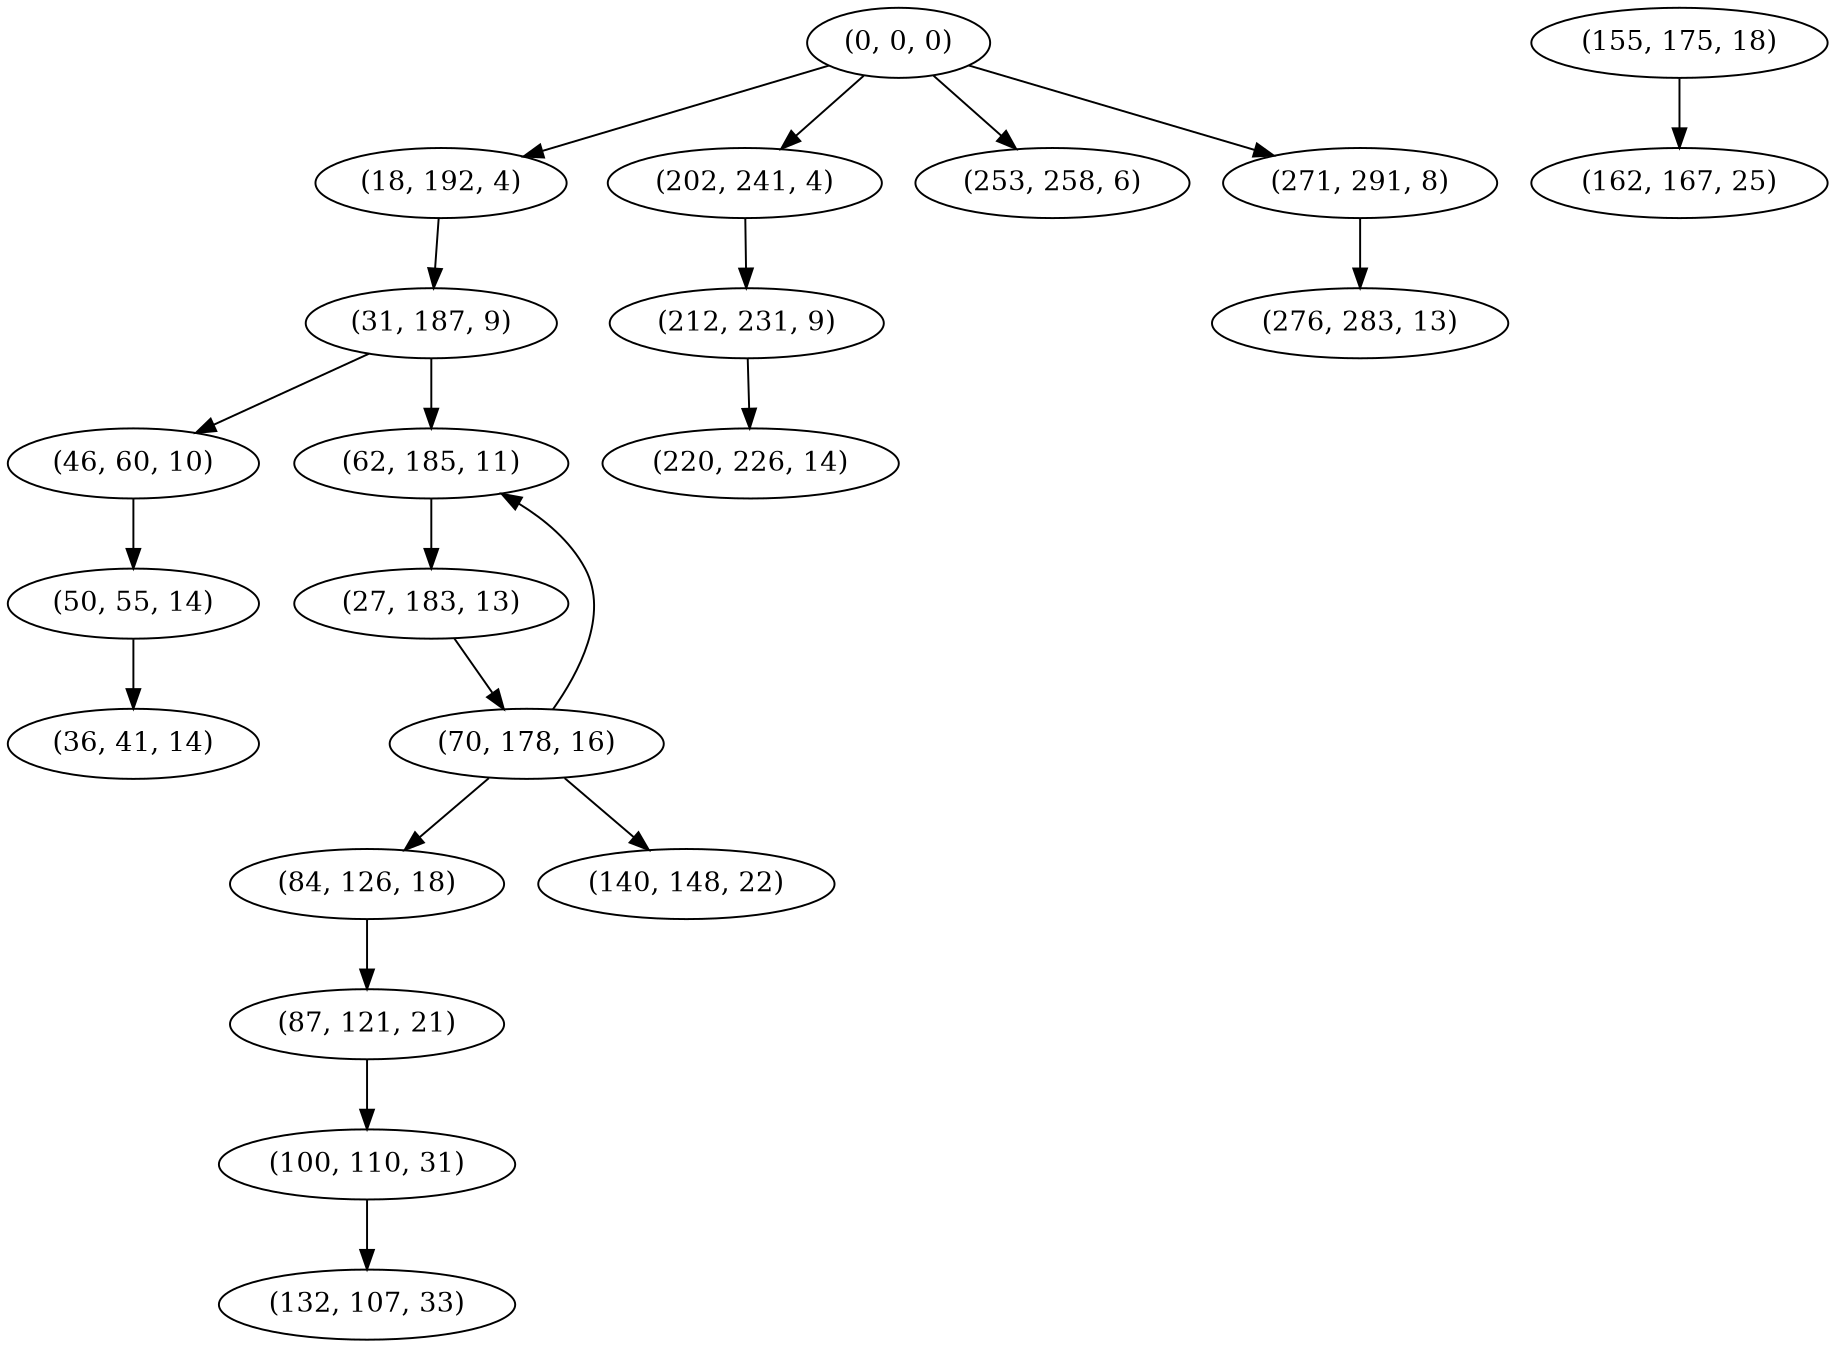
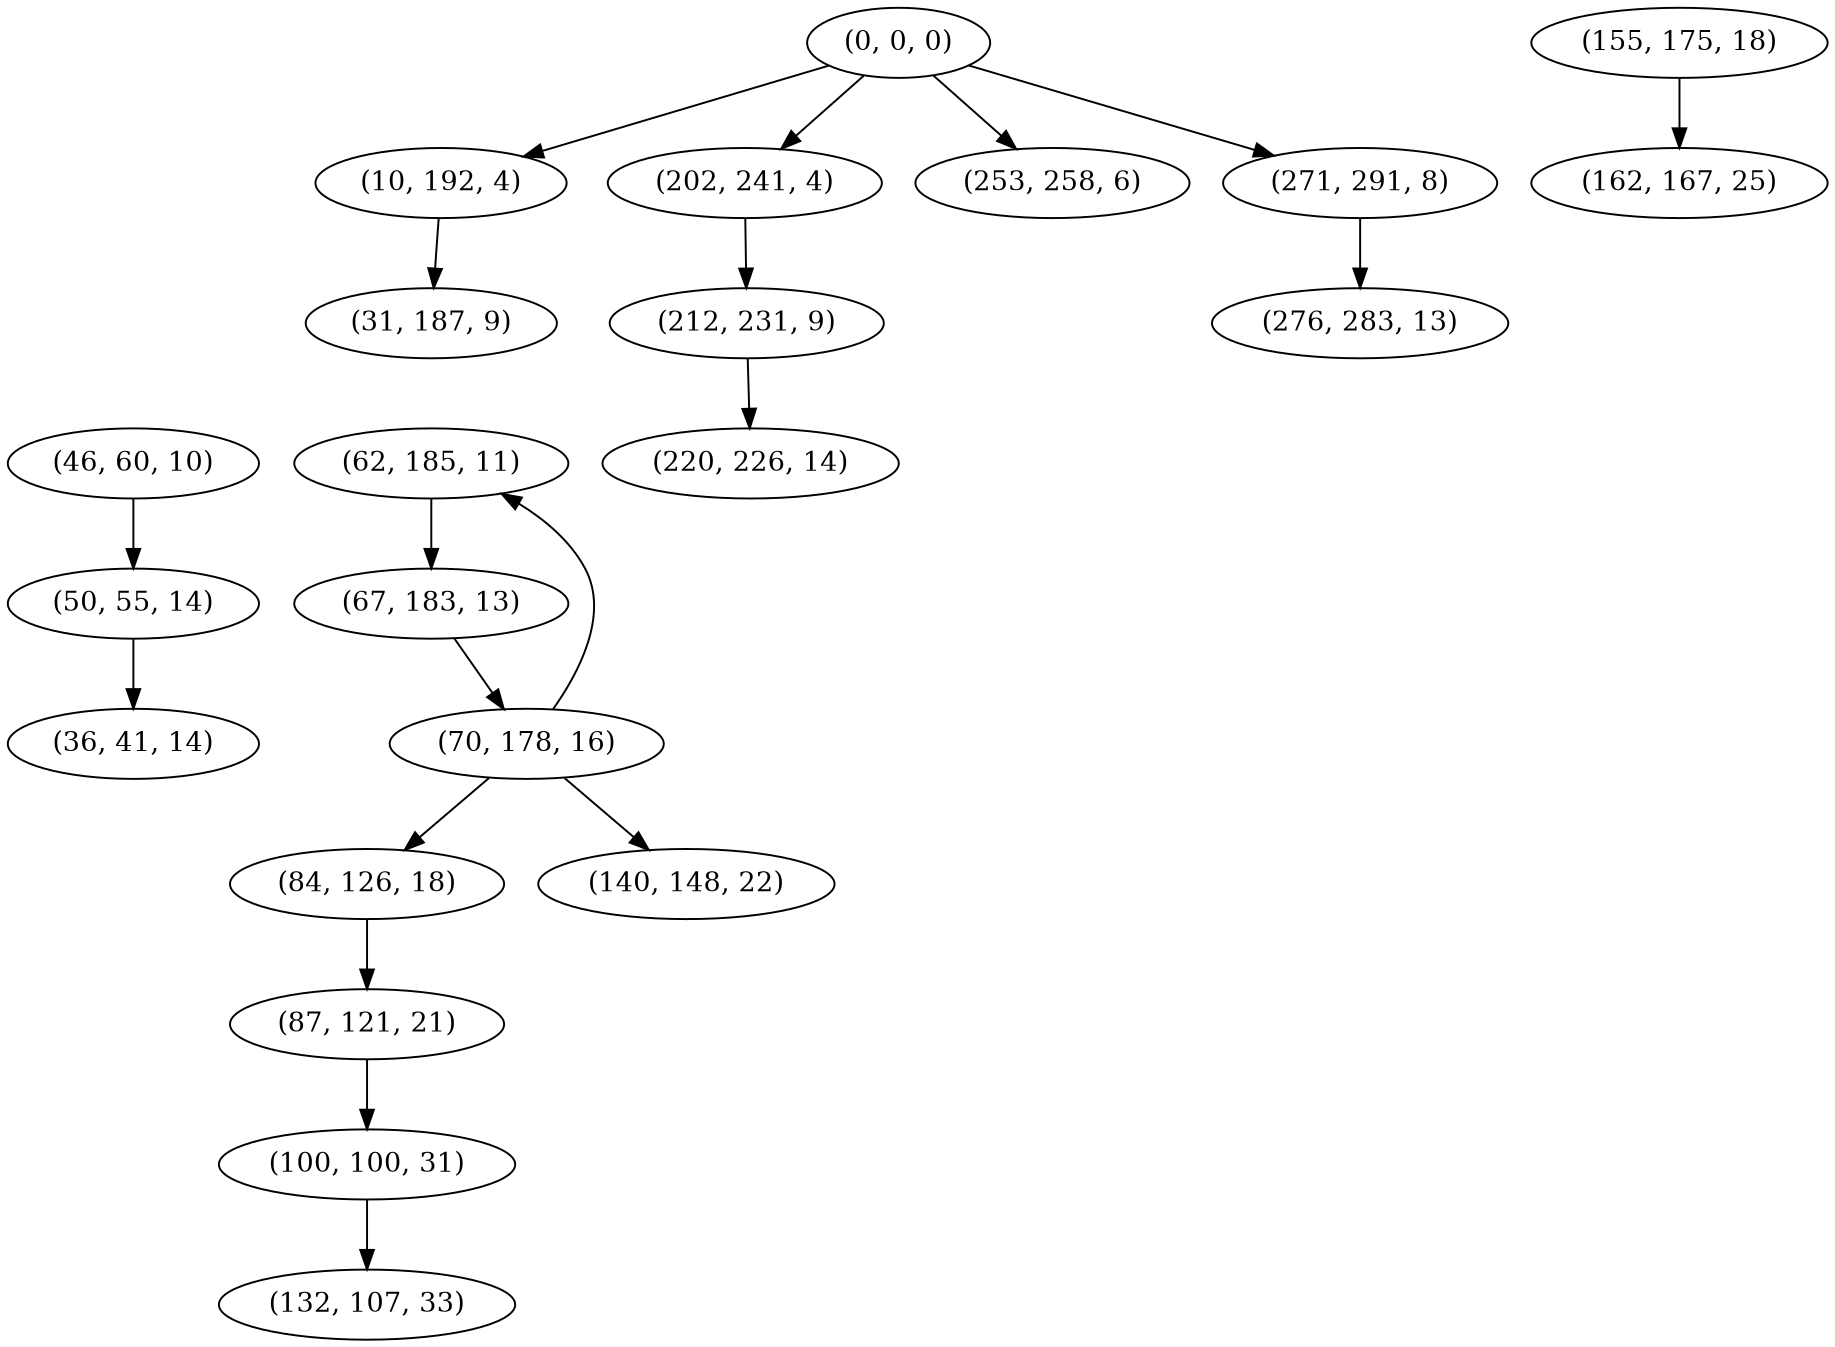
node "(18, 192, 4)": label "(18, 192, 4)" -> "(10, 192, 4)"
edge "(31, 187, 9)" -> "(62, 185, 11)": removed
edge "(31, 187, 9)" -> "(46, 60, 10)": removed
node "(27, 183, 13)": label "(27, 183, 13)" -> "(67, 183, 13)"
node "(100, 110, 31)": label "(100, 110, 31)" -> "(100, 100, 31)"
